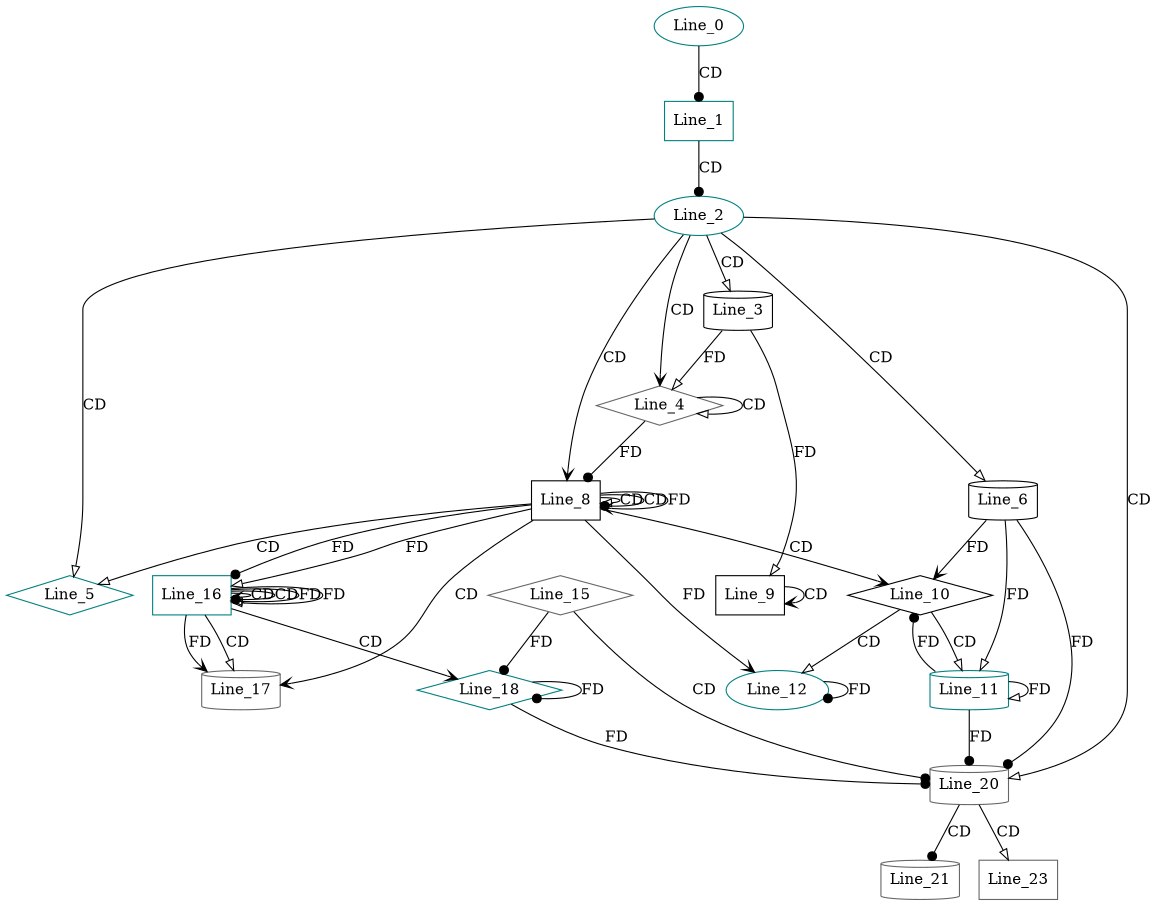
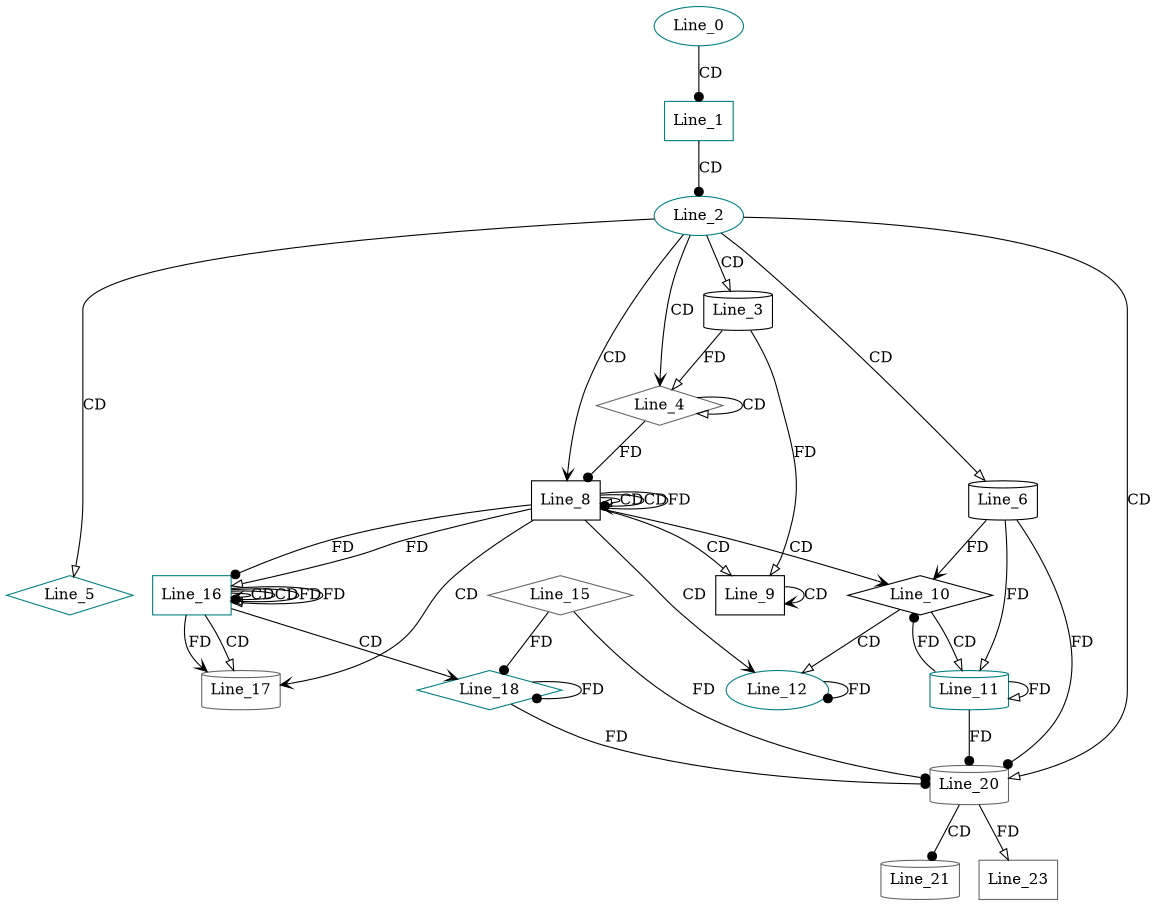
edge "Line_8" -> "Line_5": now "Line_8" -> "Line_9"
edge "Line_8" -> "Line_12": label "FD" -> "CD"
edge "Line_15" -> "Line_20": label "CD" -> "FD"
edge "Line_20" -> "Line_23": label "CD" -> "FD"
